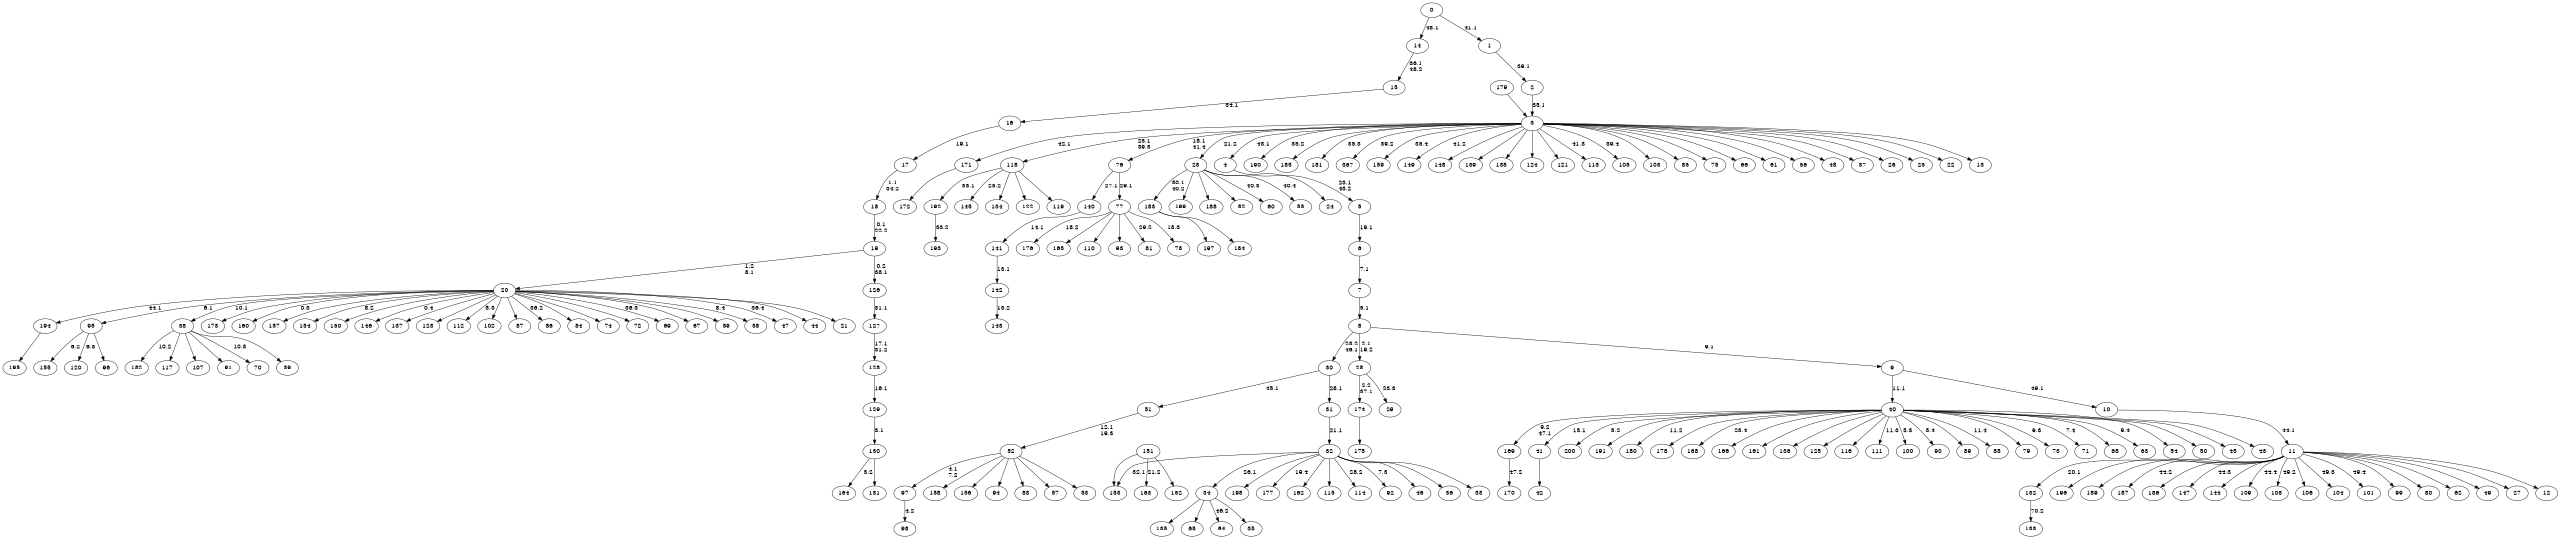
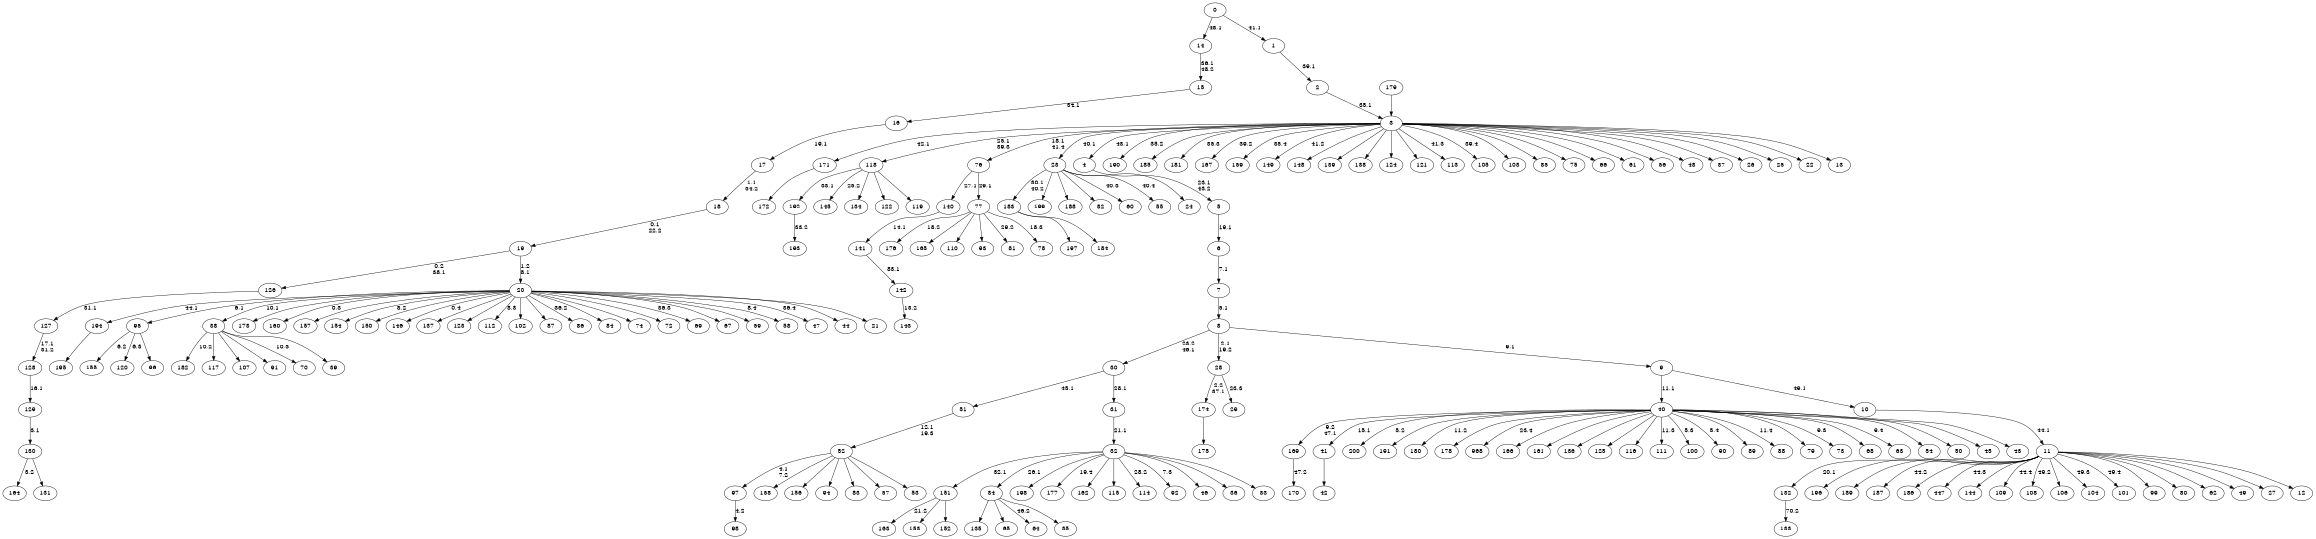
edge "3" -> "23": label "21,2" -> "40,1"
node "367": label "367" -> "167"
edge "141" -> "142": label "13,1" -> "83,1"
node "168": label "168" -> "968"
node "71": removed
edge "32" -> "153": now "32" -> "151"
node "147": label "147" -> "447"
